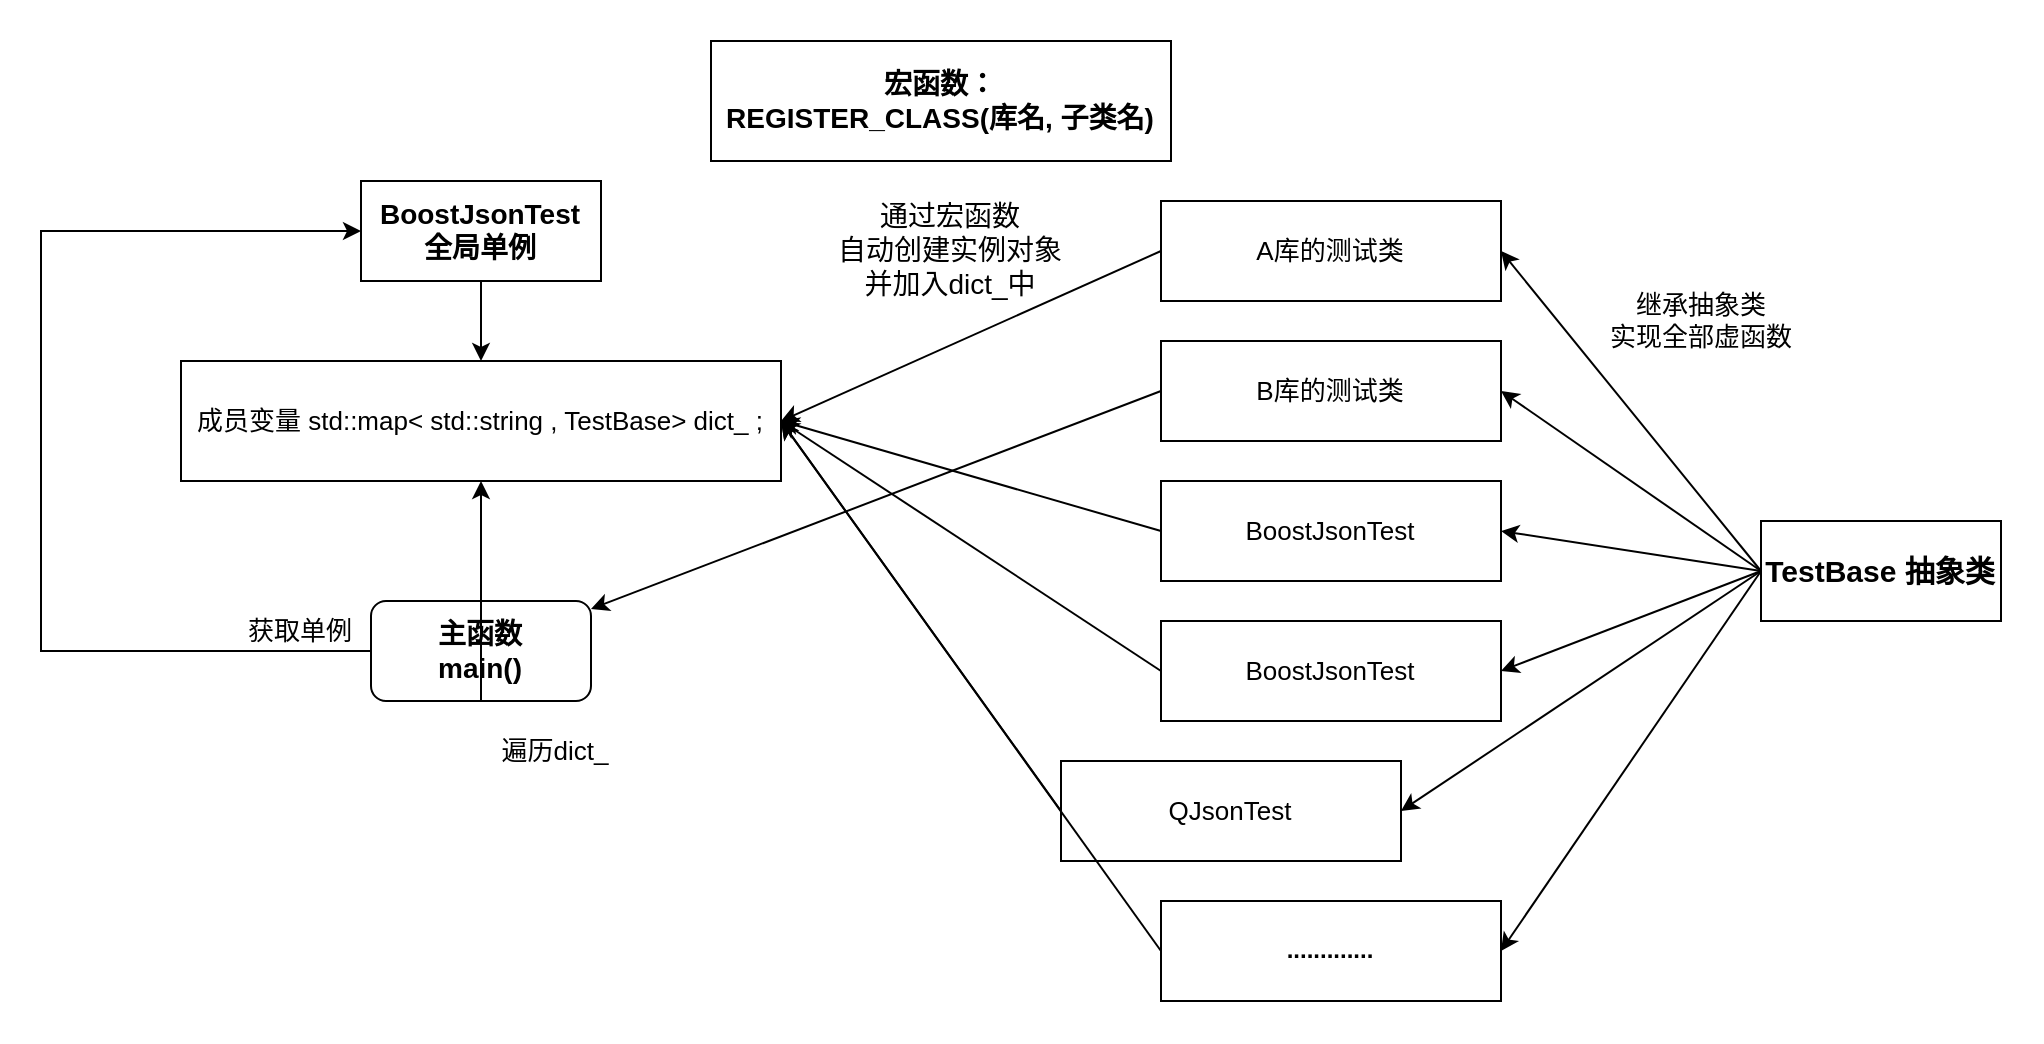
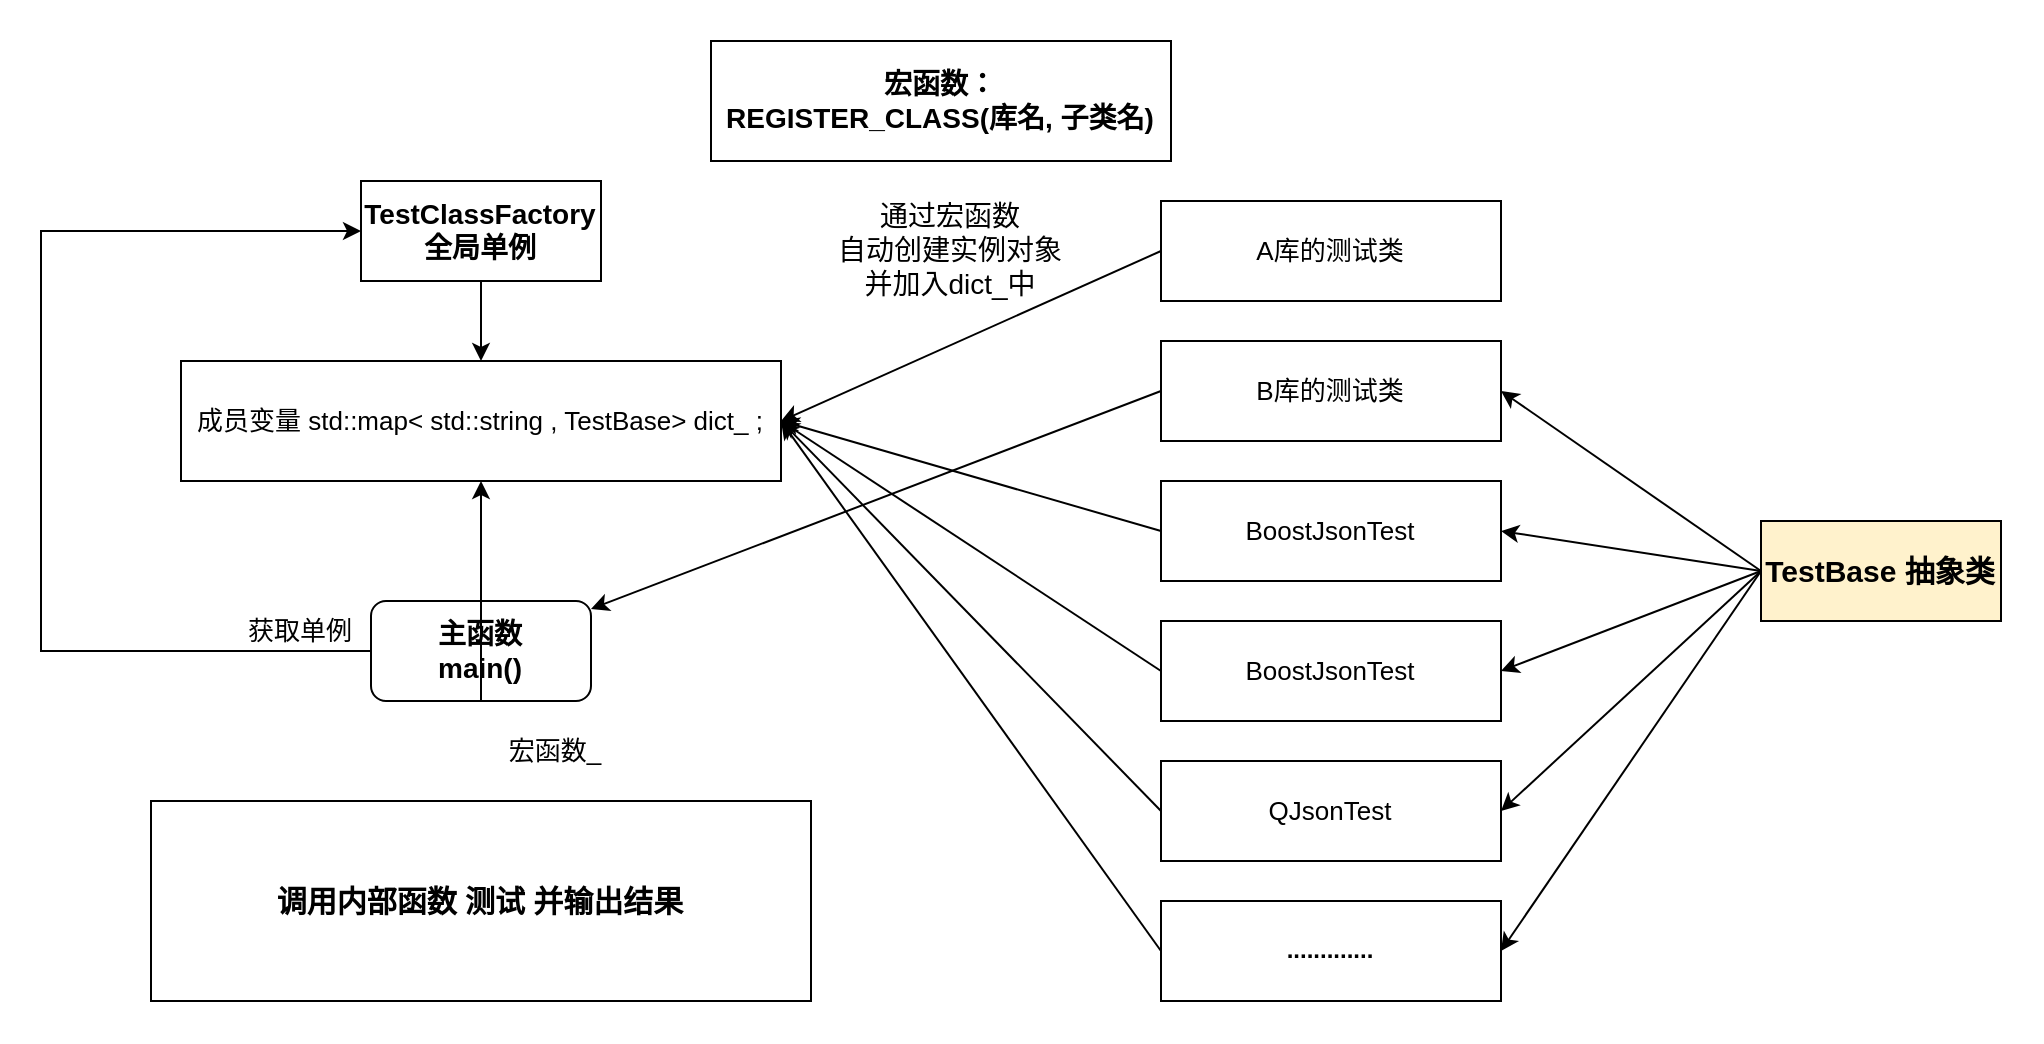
node "BoostJsonTest 全局单例": label "BoostJsonTest 全局单例" -> "TestClassFactory 全局单例"
edge "TestBase 抽象类" -> "A库的测试类": removed, label "继承抽象类 实现全部虚函数"
node "TestBase 抽象类": fillcolor #ffffff -> #fff2cc
node "遍历dict_": label "遍历dict_" -> "宏函数_"
node "QJsonTest": moved (1231, 811) -> (1331, 811)
node "调用内部函数 测试 并输出结果": added
